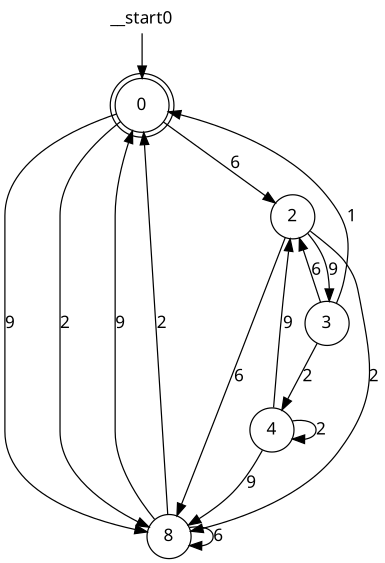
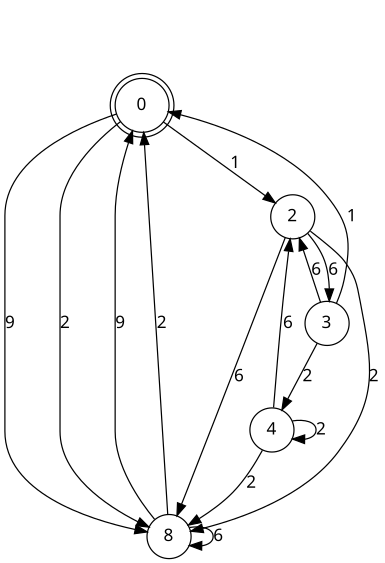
node "__start0": removed
edge "0" -> "2": label "6" -> "1"
edge "2" -> "3": label "9" -> "6"
edge "4" -> "2": label "9" -> "6"
edge "4" -> "8": label "9" -> "2"
